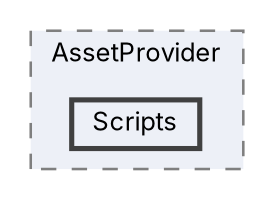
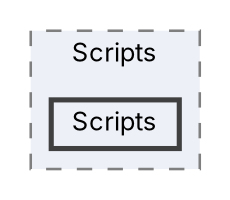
cluster "AssetProvider": label "AssetProvider" -> "Scripts"
